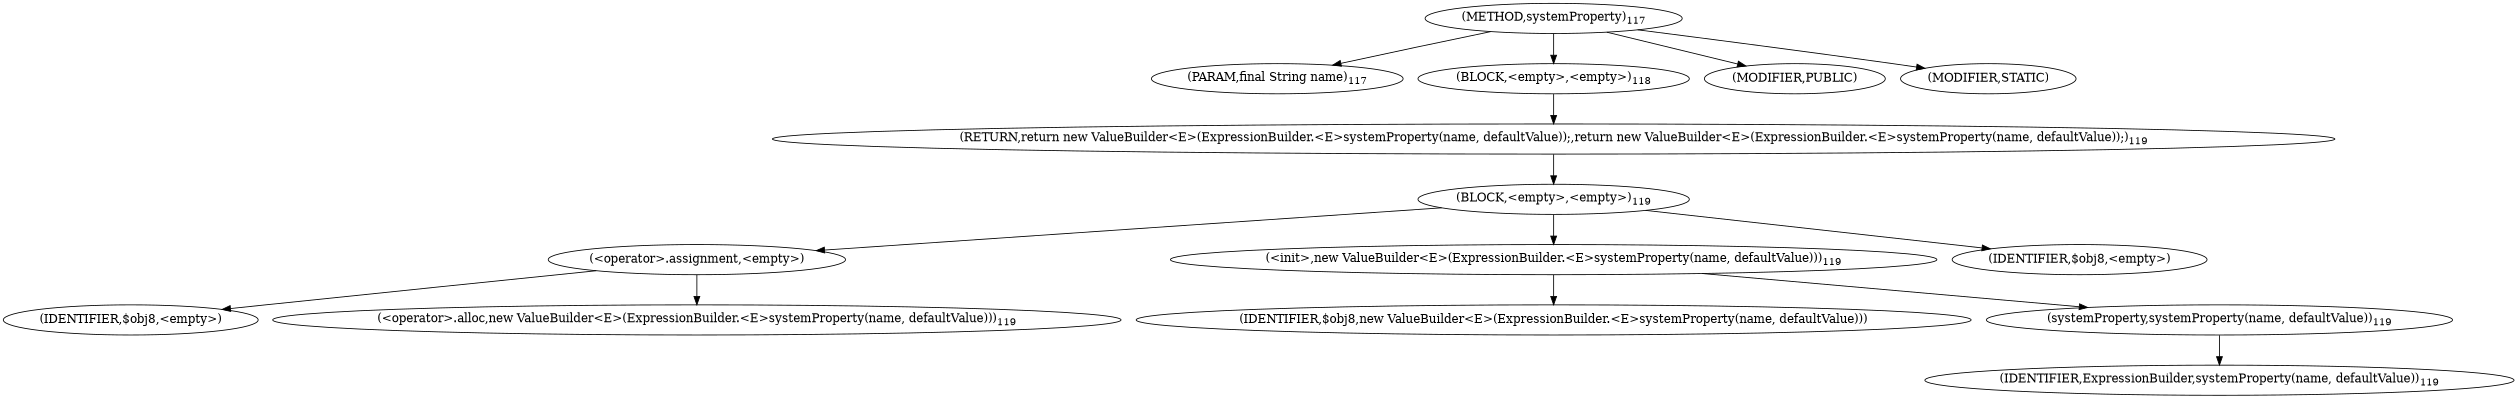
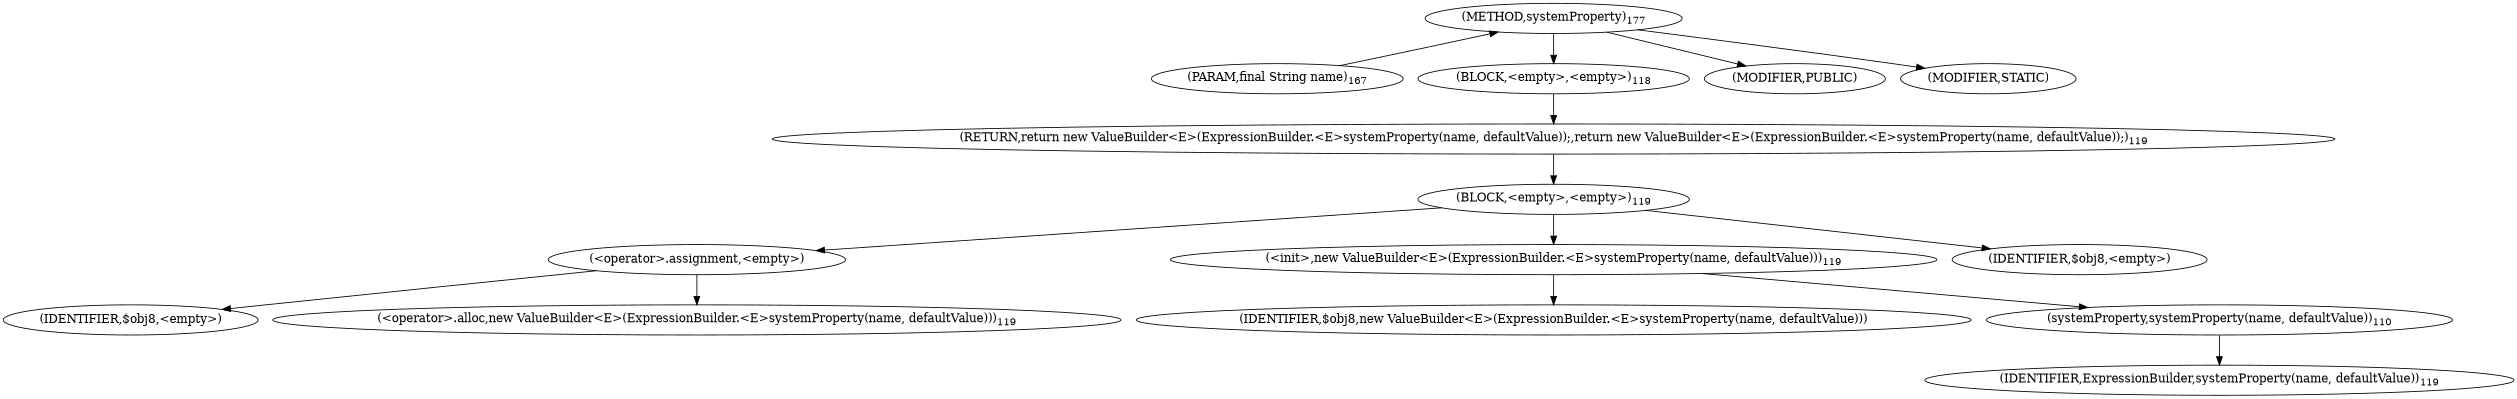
node "(METHOD,systemProperty)": text "117" -> "177"
edge "(METHOD,systemProperty)" -> "(PARAM,final String name)": reversed
node "(PARAM,final String name)": text "117" -> "167"
node "(systemProperty,systemProperty(name, defaultValue))": text "119" -> "110"
